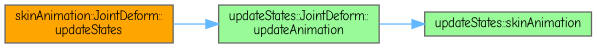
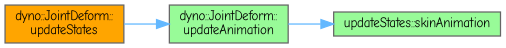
node "skinAnimation::JointDeform:: updateStates": label "skinAnimation::JointDeform:: updateStates" -> "dyno::JointDeform:: updateStates"
node "updateStates::JointDeform:: updateAnimation": label "updateStates::JointDeform:: updateAnimation" -> "dyno::JointDeform:: updateAnimation"
